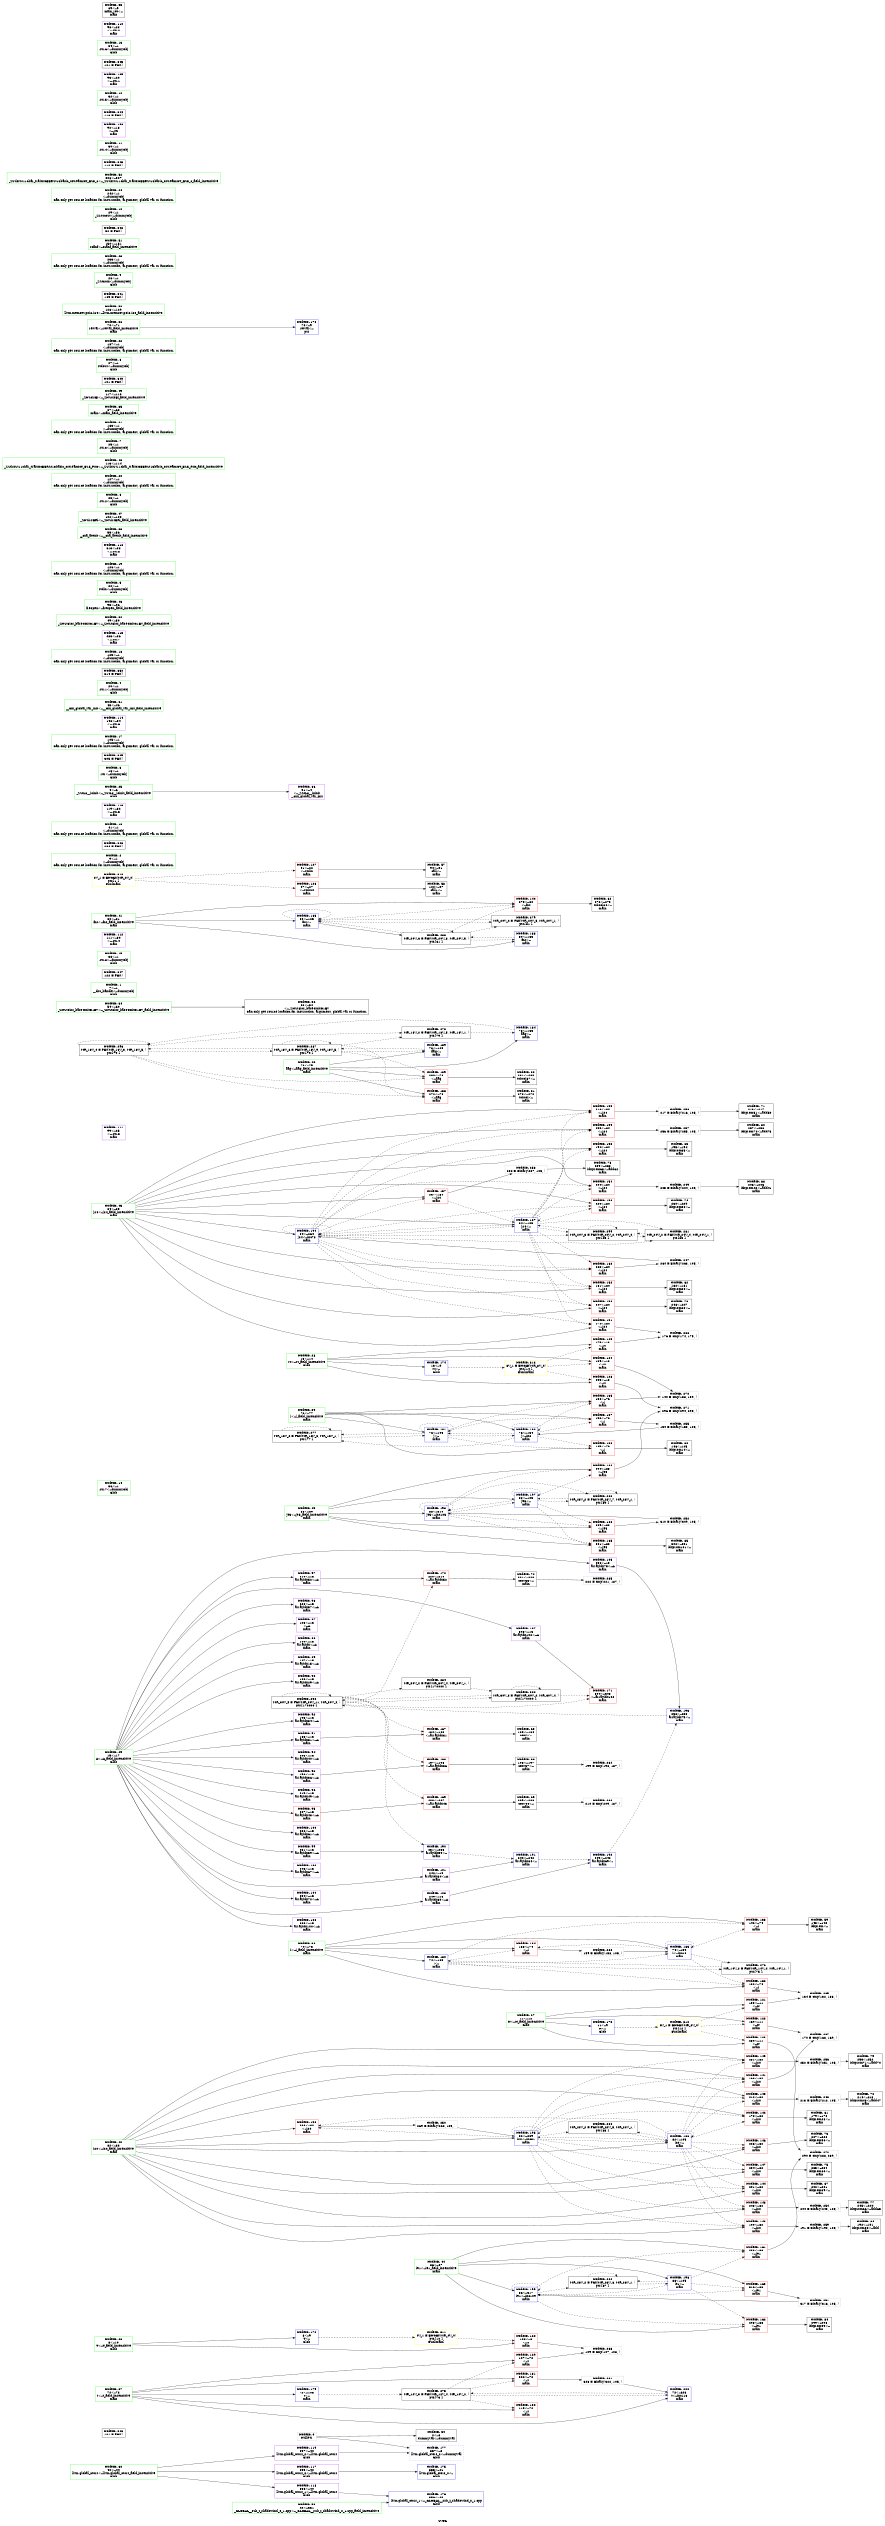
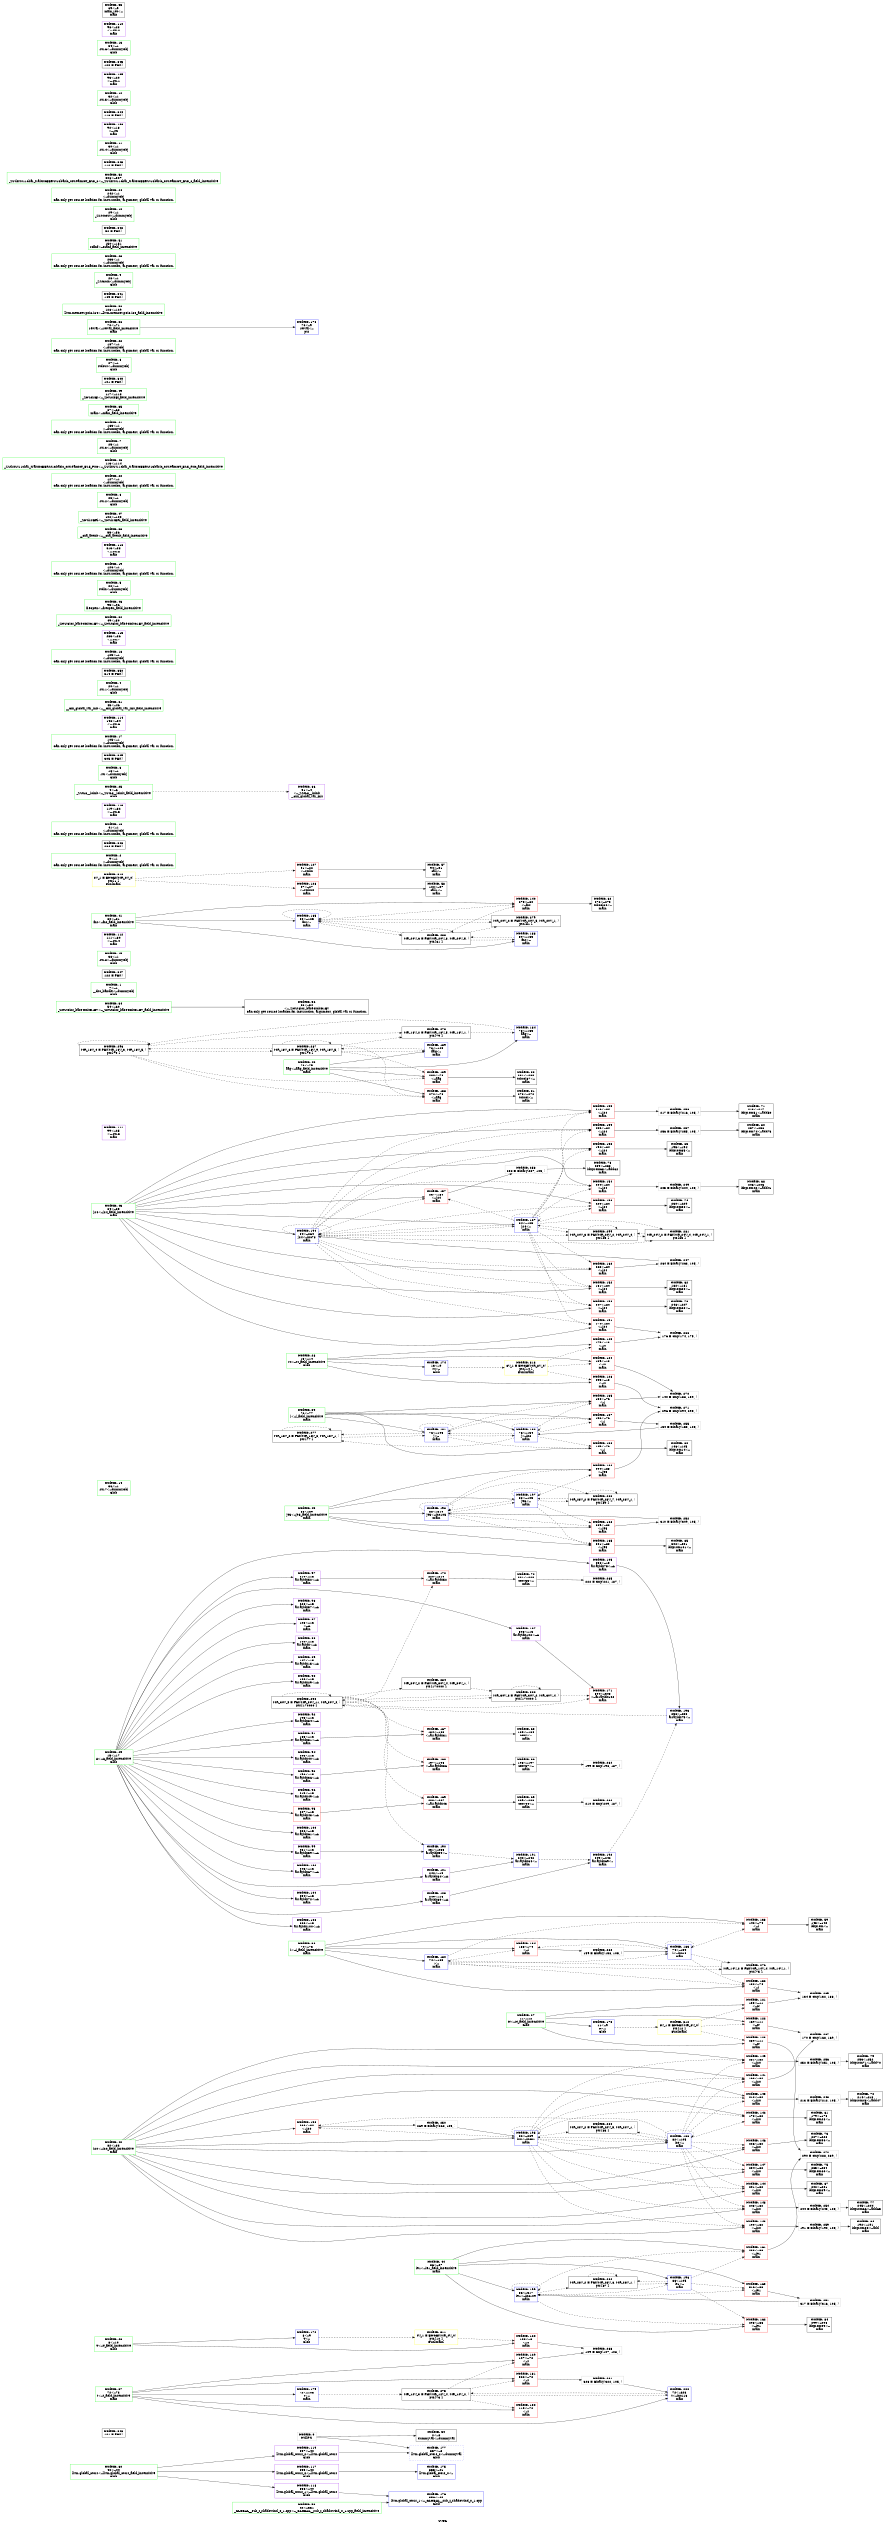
node "NodeID: 345": text "121 = PHI()" -> "120 = PHI()"
edge "NodeID: 25" -> "NodeID: 86": style solid -> dashed
edge "NodeID: 185" -> "NodeID: 288": style solid -> dashed
edge "NodeID: 157" -> "NodeID: 187": reversed
